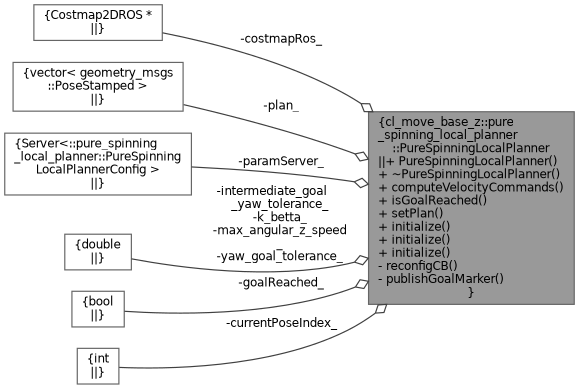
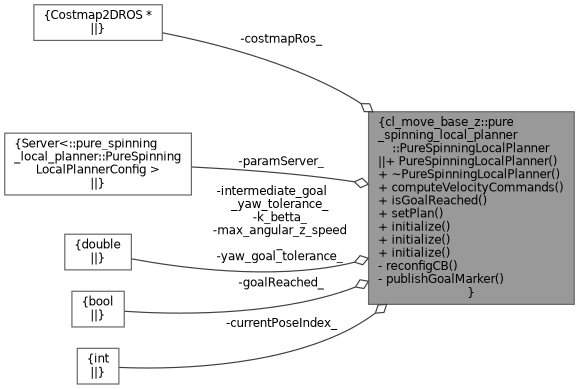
node "{vector< geometry_msgs ::PoseStamped > ||}": removed
